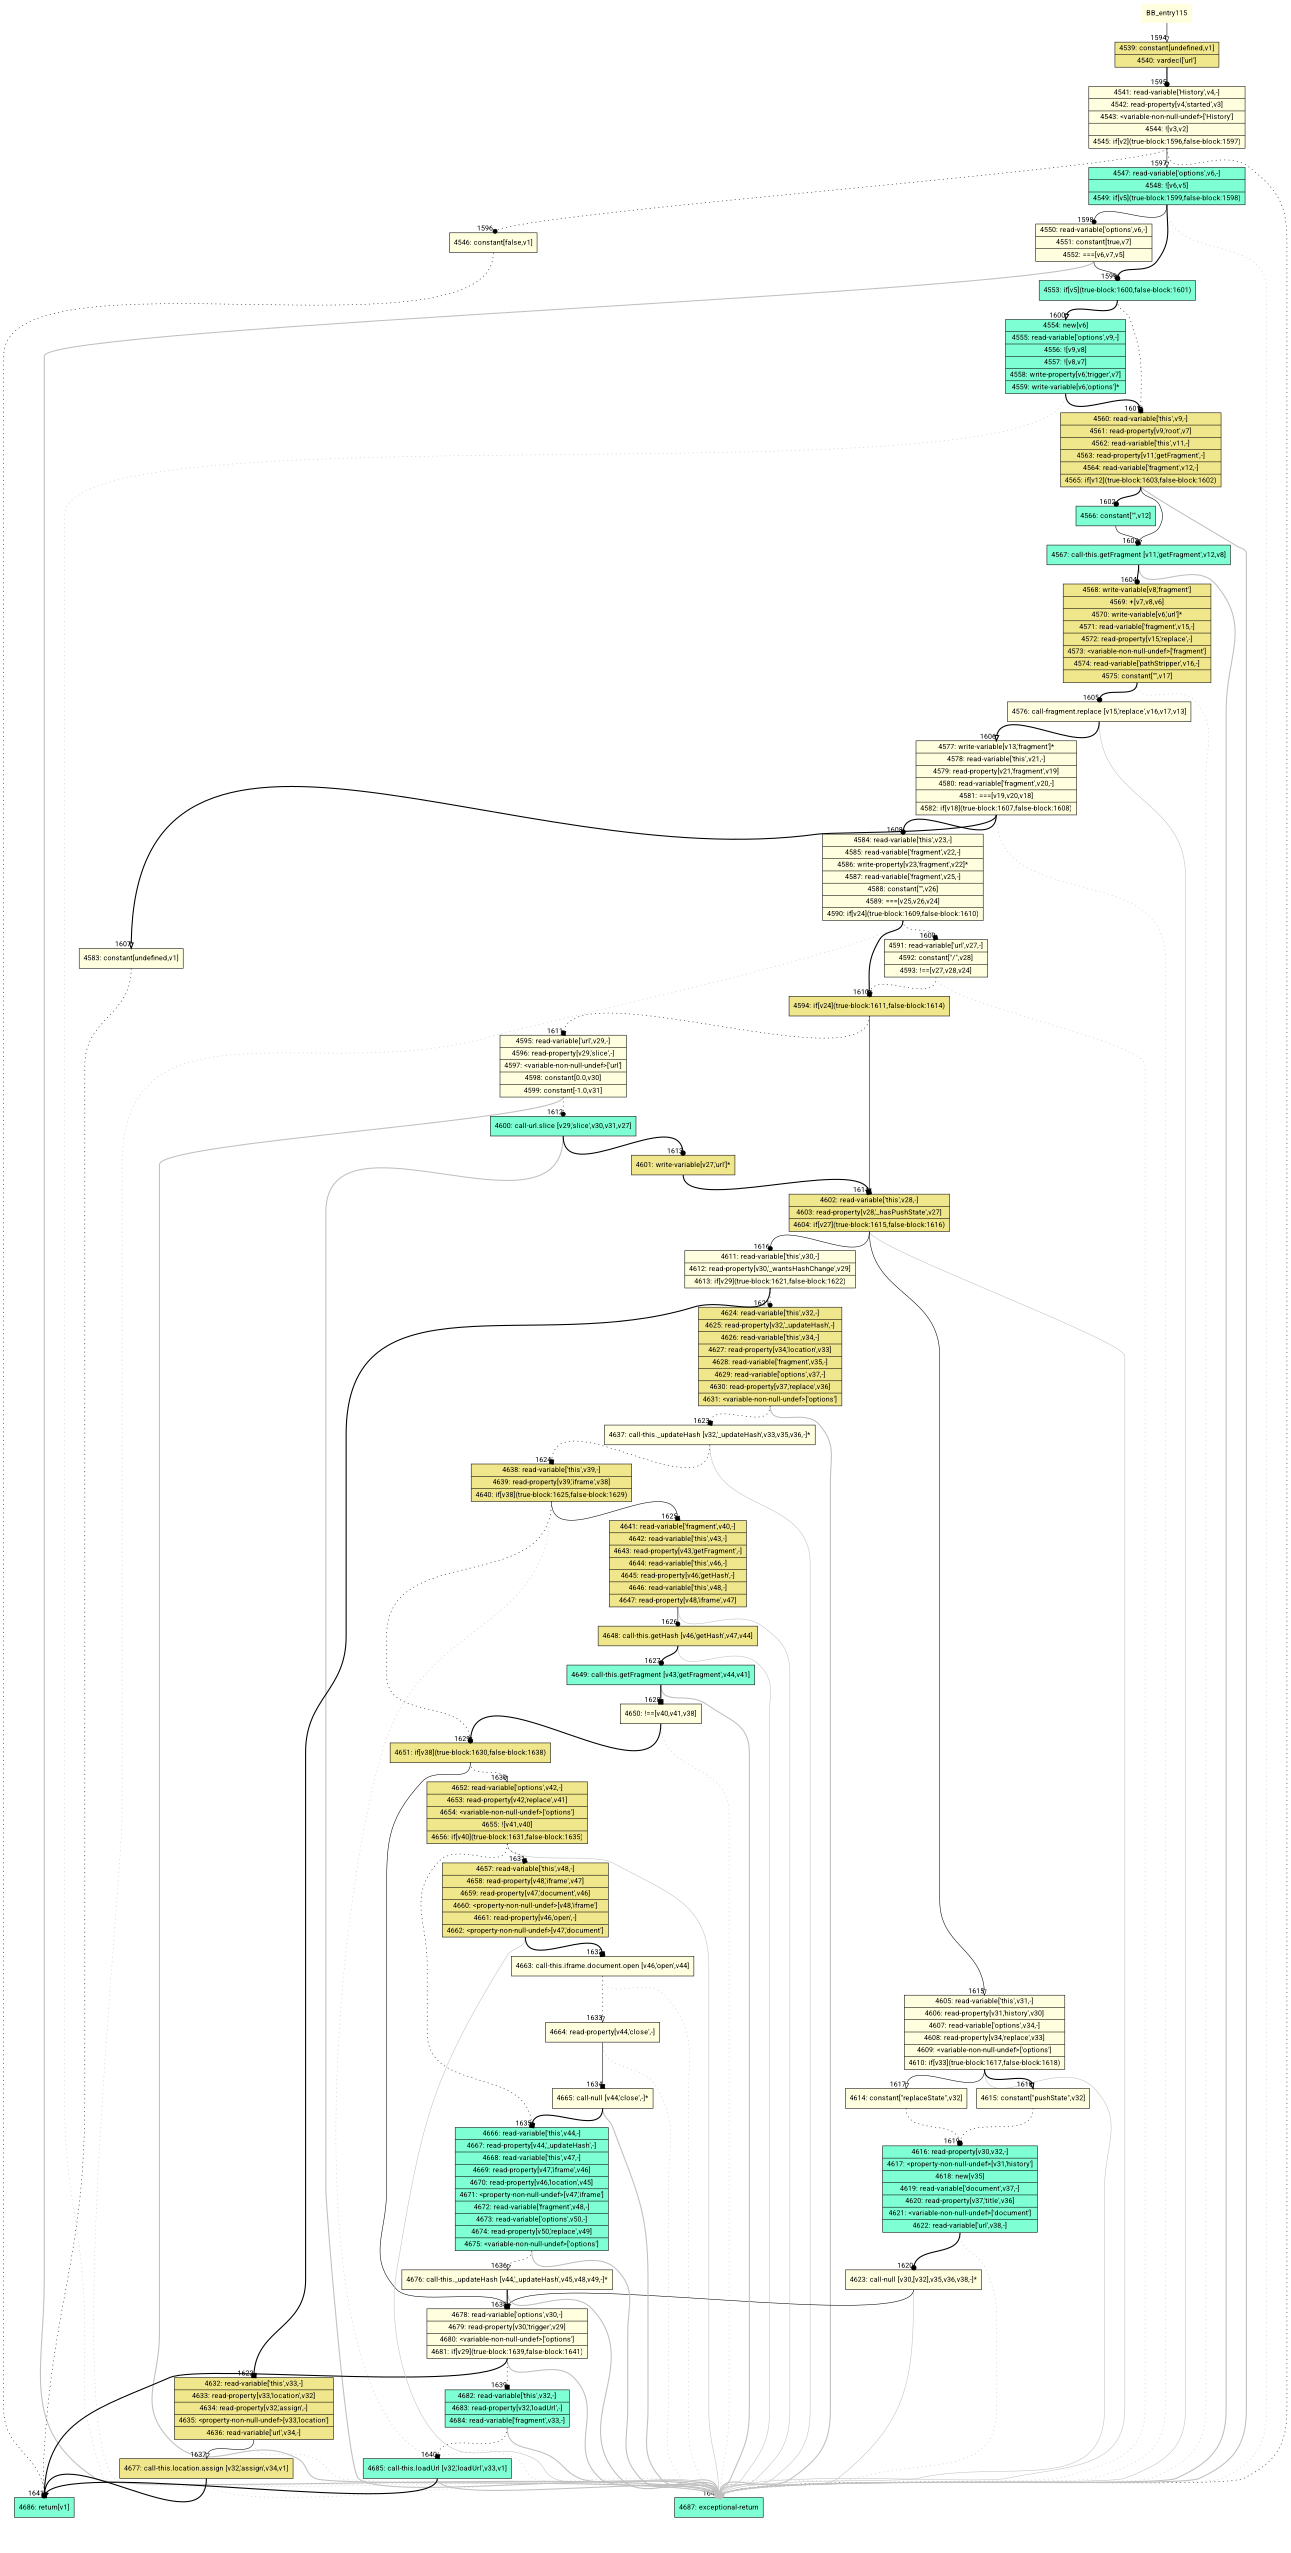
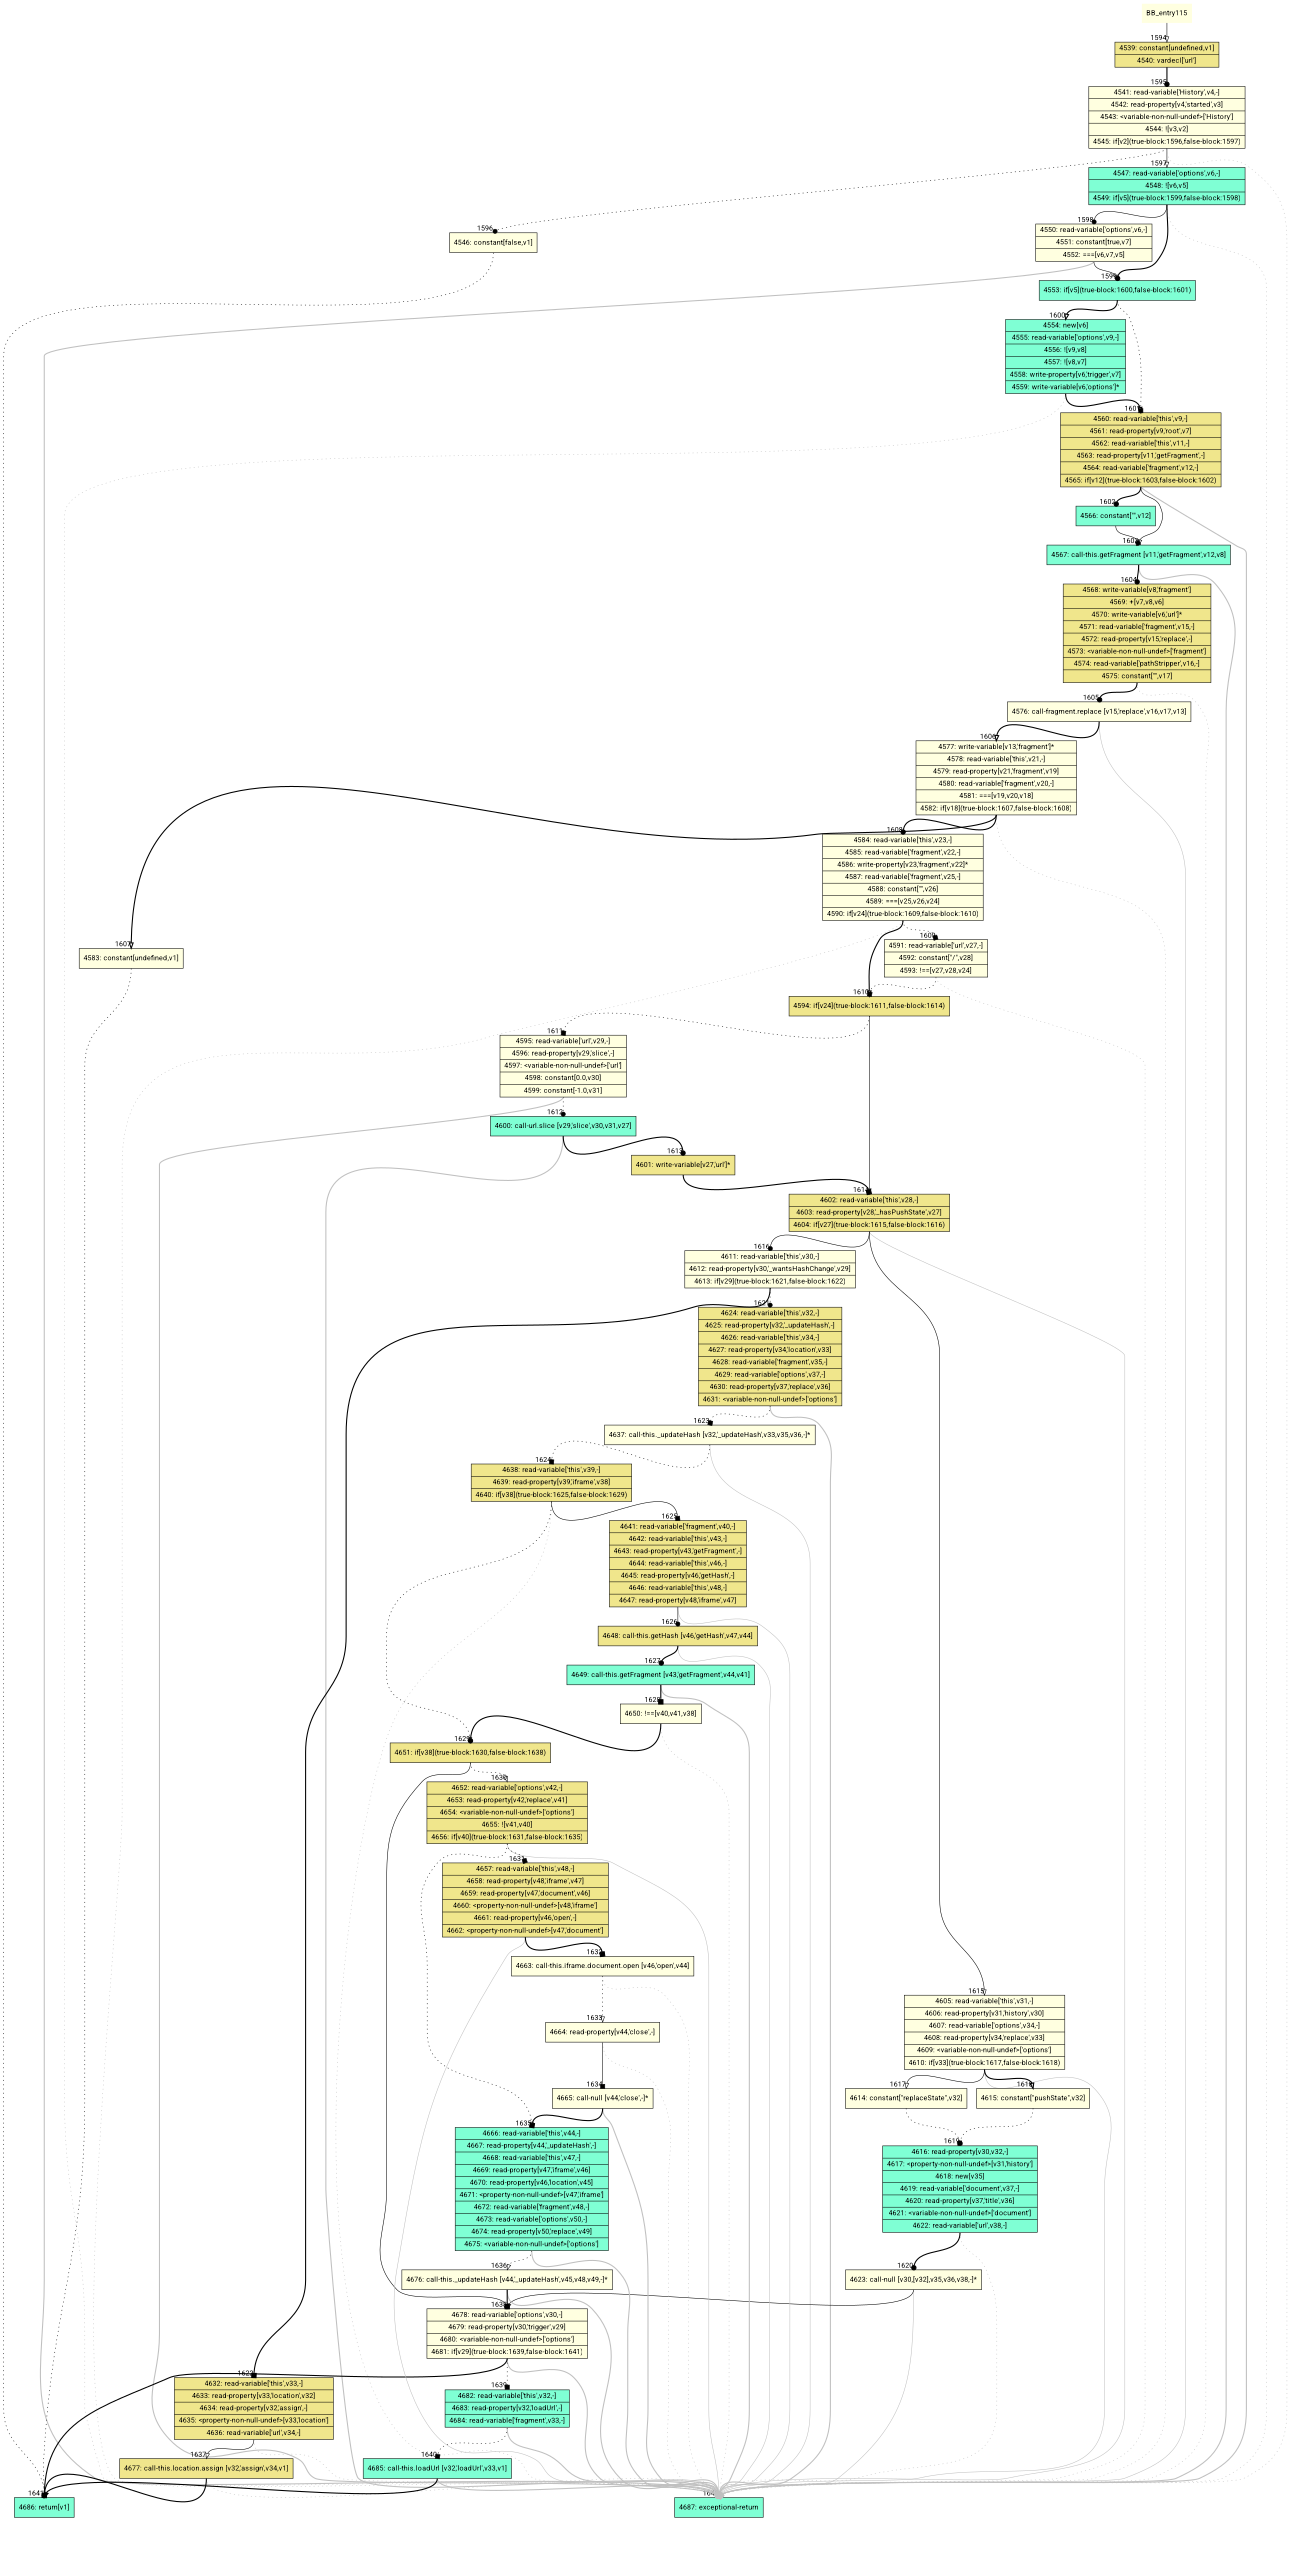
edge "4541: read-variable['History',v4,-]" -> "4687: exceptional-return": color black -> gray
